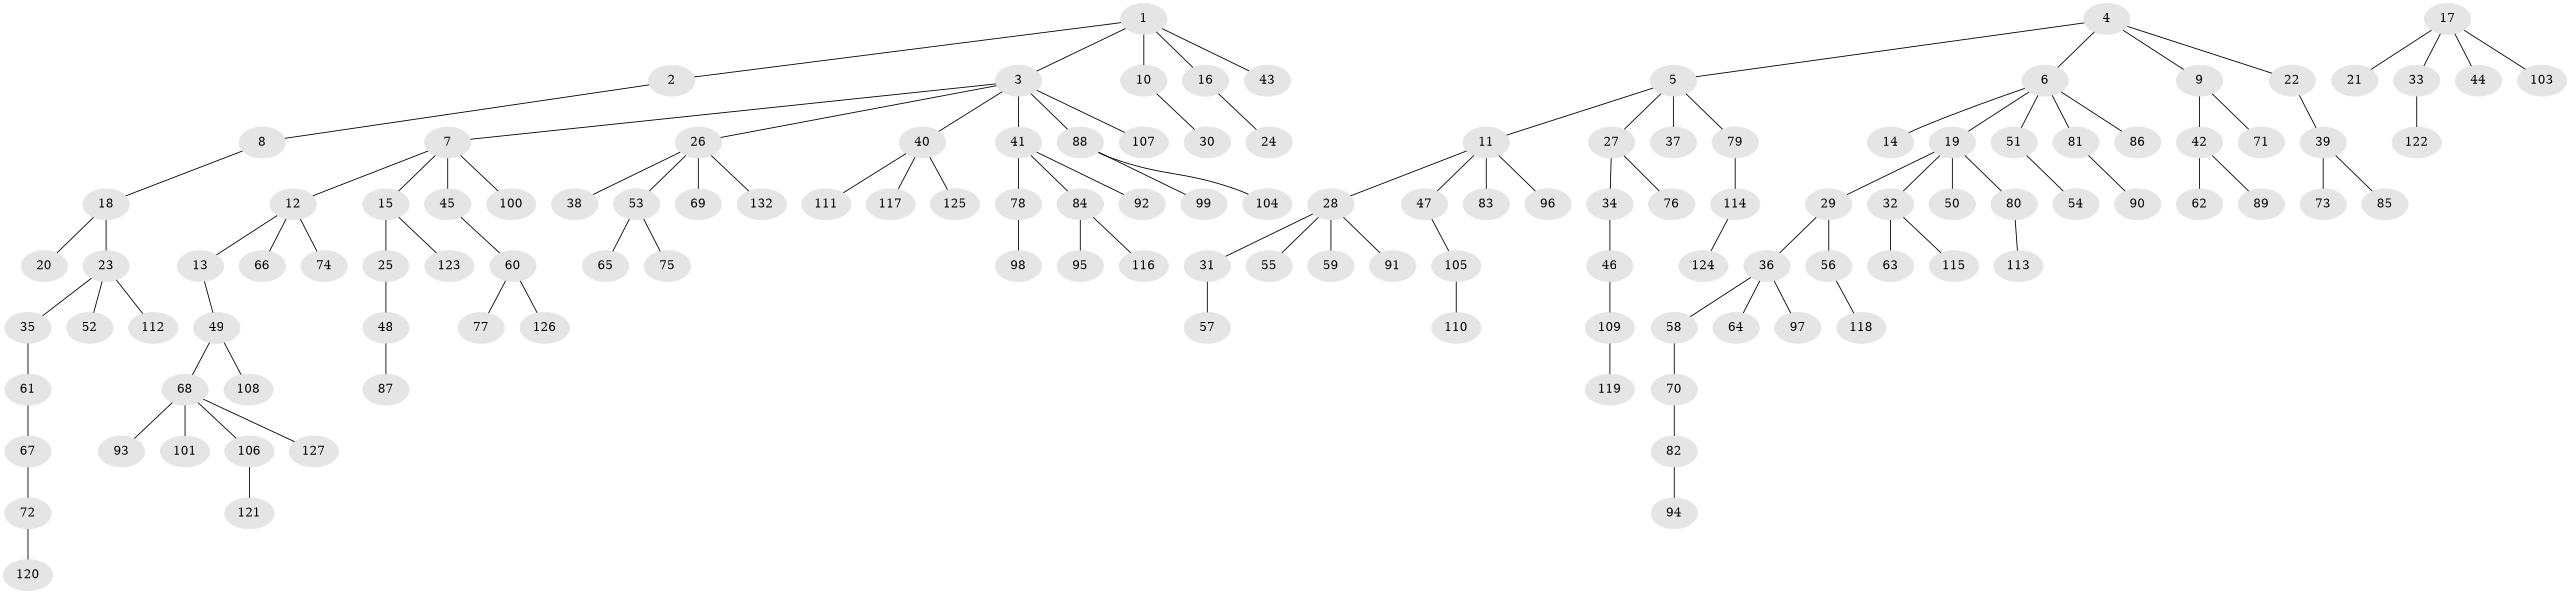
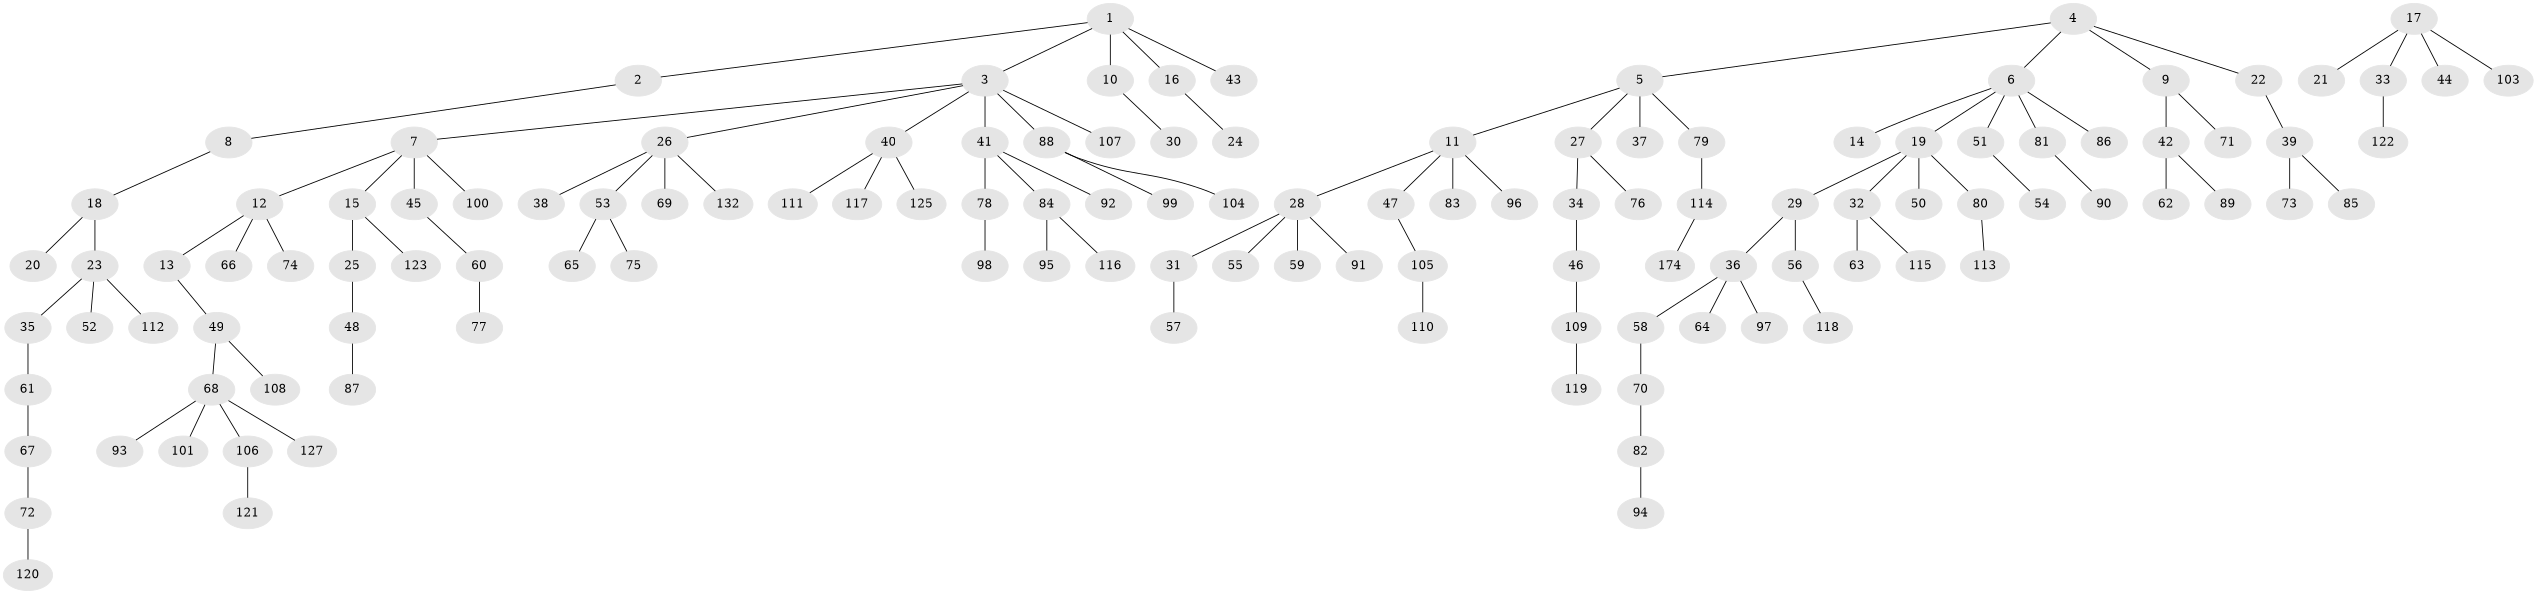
node "124": label "124" -> "174"
node "126": removed
